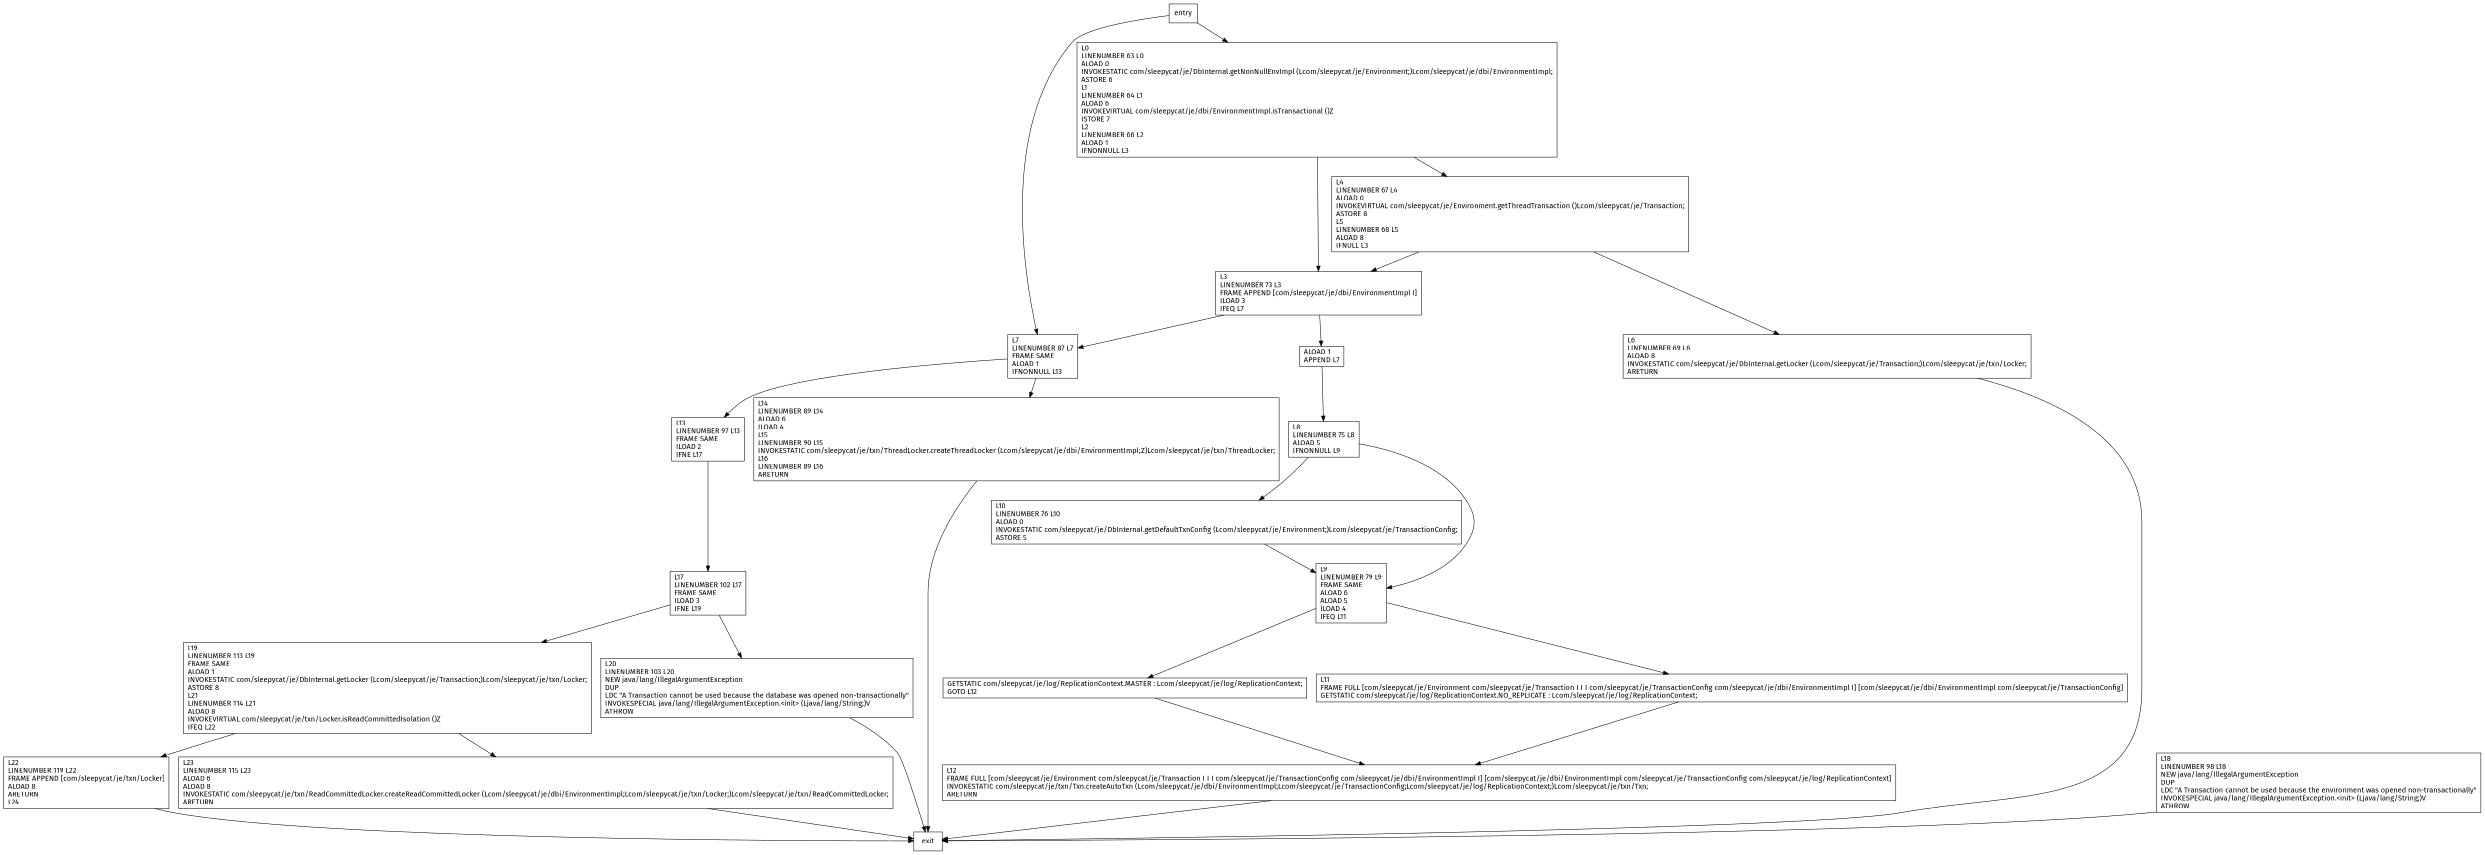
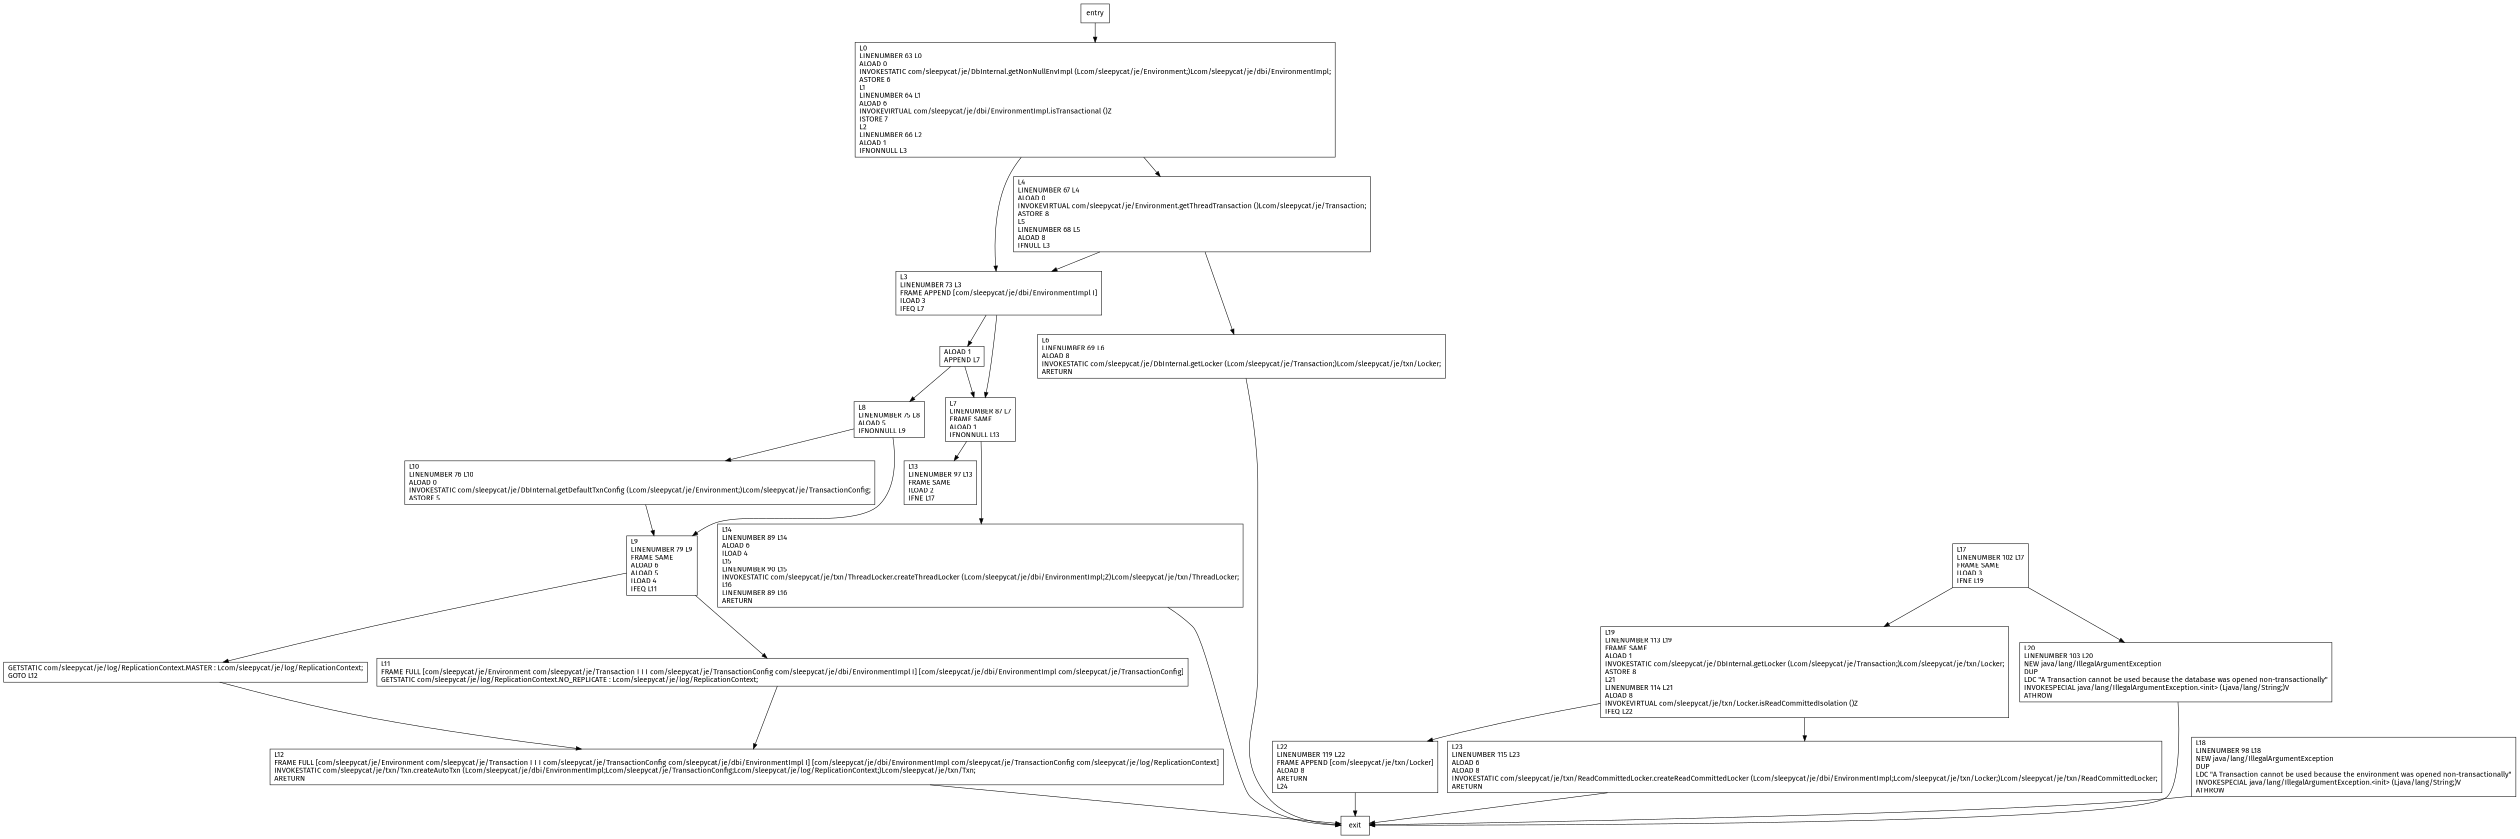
edge "entry" -> "L7 LINENUMBER 87 L7 FRAME SAME ALOAD 1 IFNONNULL L13": now "ALOAD 1 APPEND L7" -> "L7 LINENUMBER 87 L7 FRAME SAME ALOAD 1 IFNONNULL L13"
edge "L13 LINENUMBER 97 L13 FRAME SAME ILOAD 2 IFNE L17" -> "L17 LINENUMBER 102 L17 FRAME SAME ILOAD 3 IFNE L19": removed
